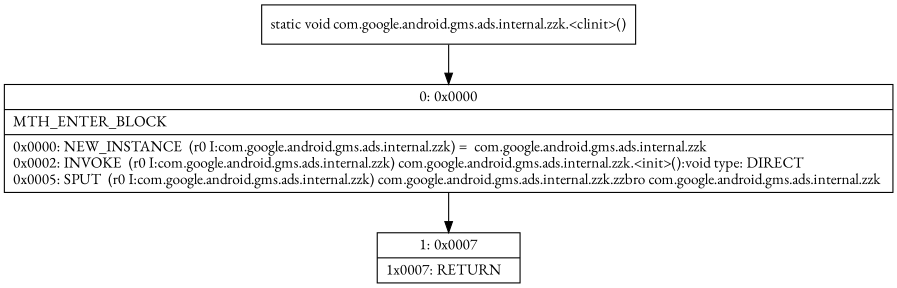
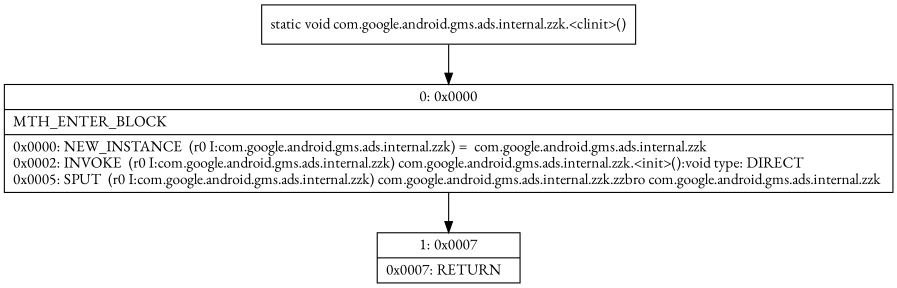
node "1: 0x0007": text "1x0007: RETURN" -> "0x0007: RETURN"
